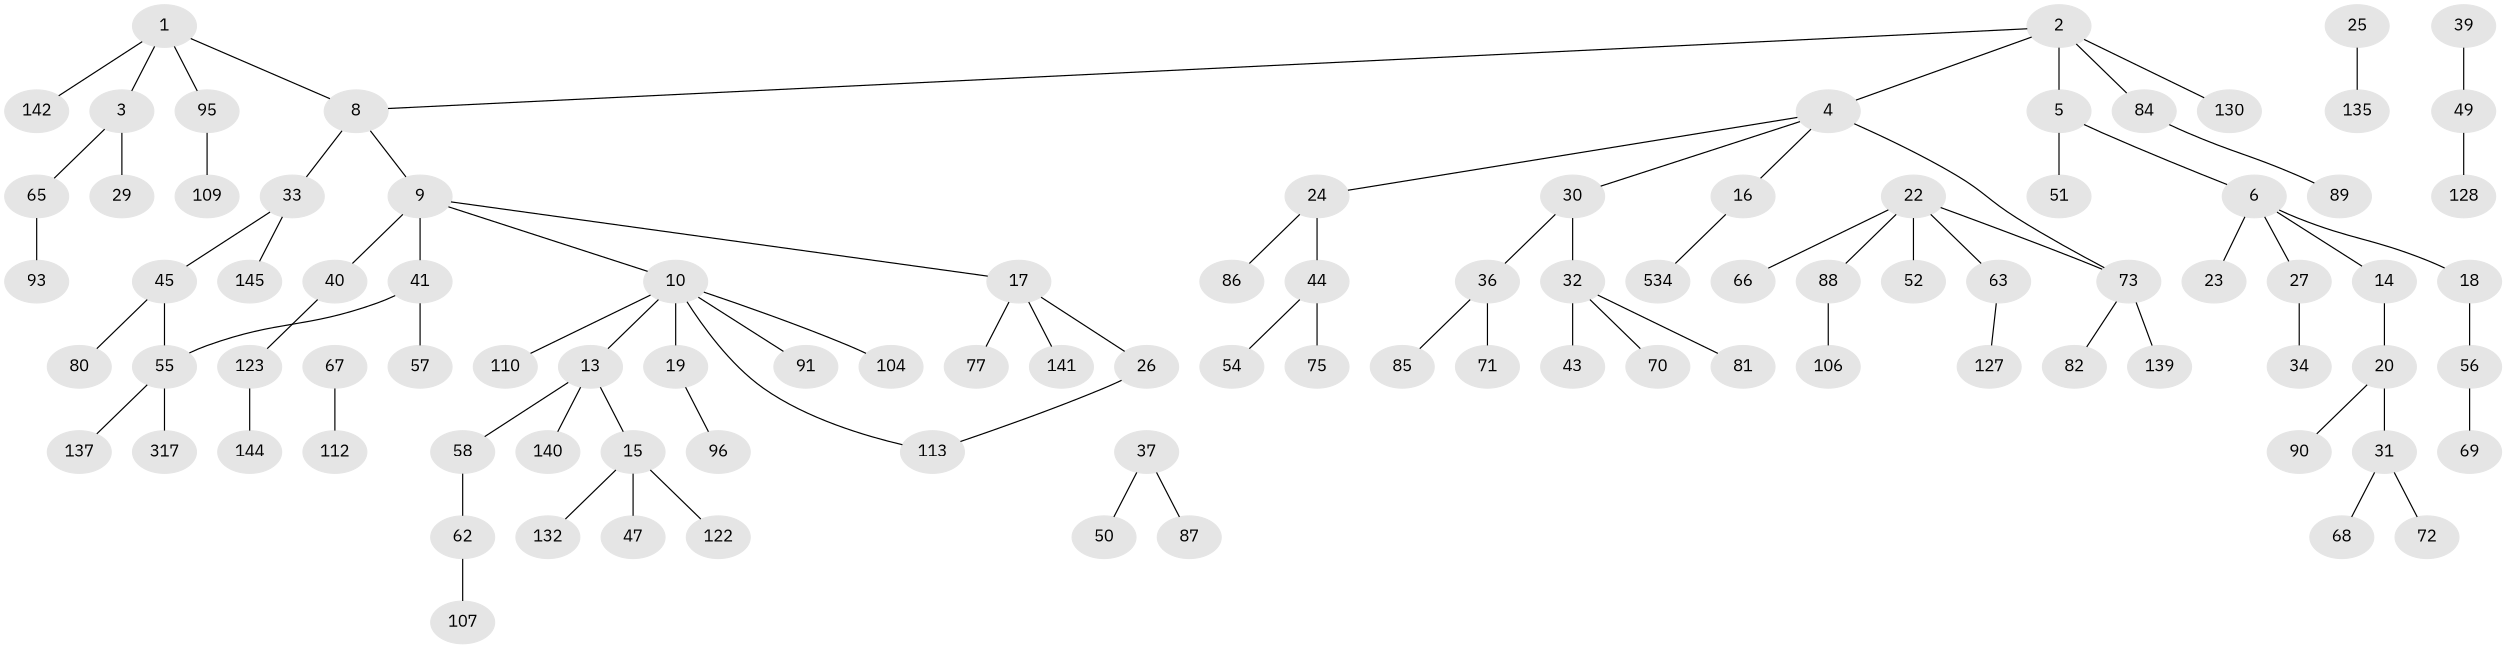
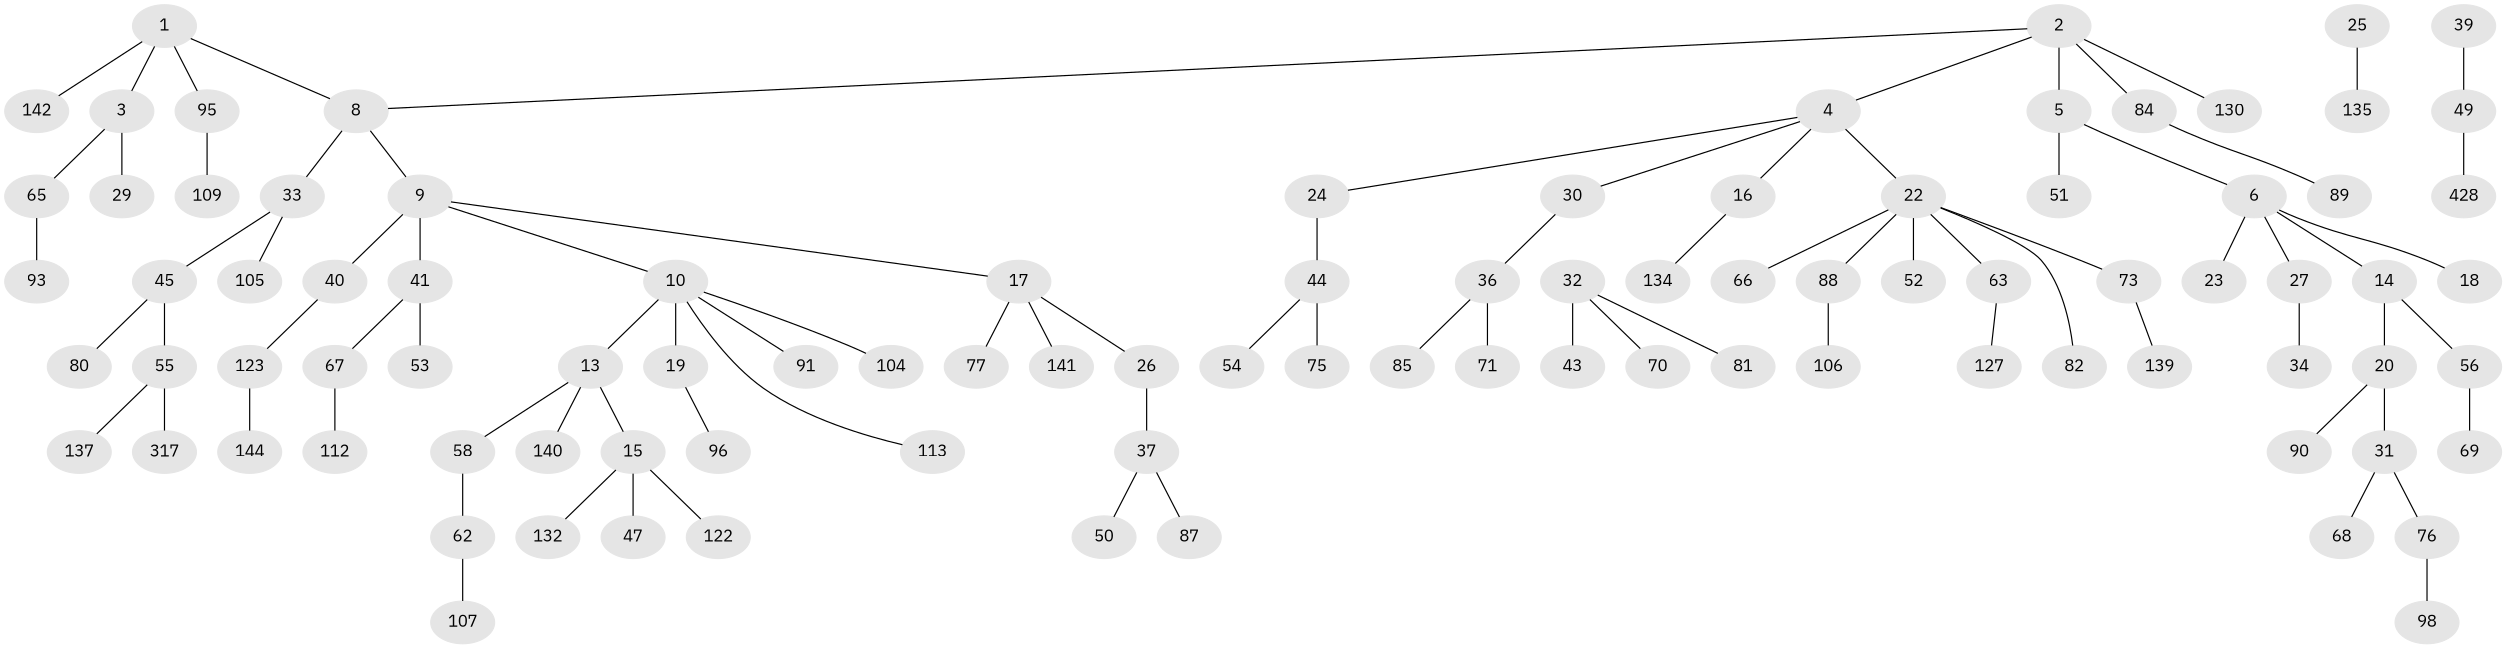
edge "4" -- "73": now "4" -- "22"
node "128": label "128" -> "428"
edge "30" -- "32": removed
node "145": label "145" -> "105"
node "86": removed
node "534": label "534" -> "134"
edge "41" -- "55": now "41" -- "67"
edge "73" -- "82": now "22" -- "82"
edge "18" -- "56": now "14" -- "56"
node "57": label "57" -> "53"
node "110": removed
edge "26" -- "113": now "26" -- "37"
node "72": label "72" -> "76"
node "98": added
